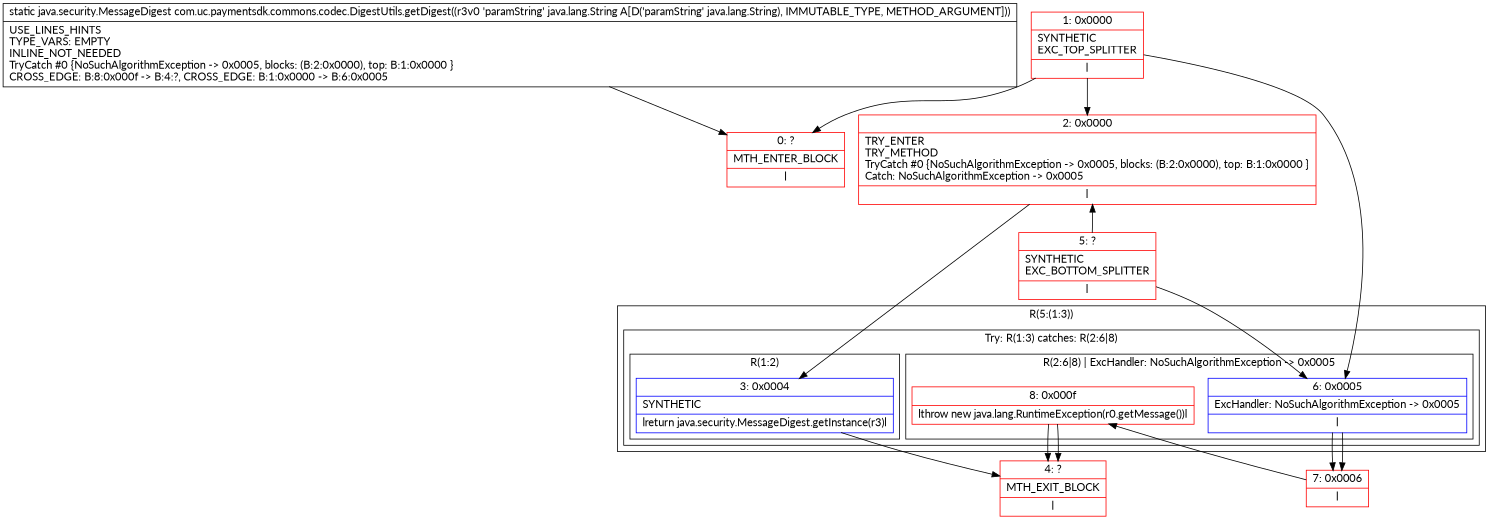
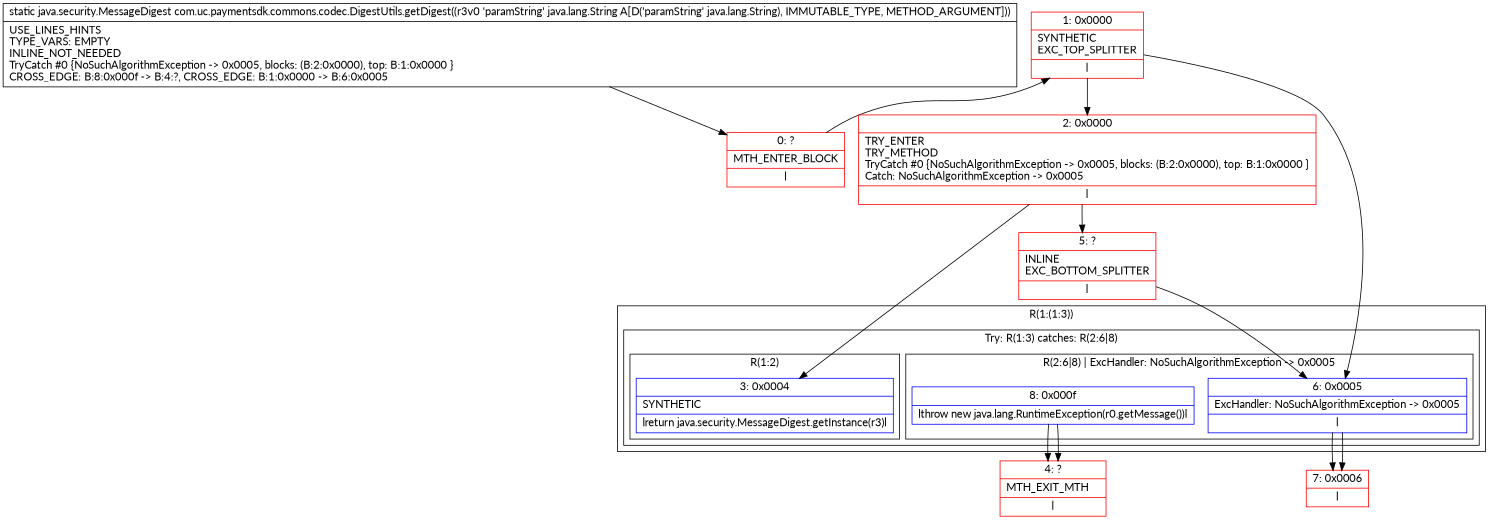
edge "1: 0x0000" -> "0: ?": reversed
edge "5: ?" -> "2: 0x0000": reversed
node "5: ?": text "SYNTHETIC" -> "INLINE"
cluster "R(5:(1:3))": label "R(5:(1:3))" -> "R(1:(1:3))"
node "8: 0x000f": color red -> blue
edge "3: 0x0004" -> "4: ?": removed
edge "7: 0x0006" -> "8: 0x000f": removed
node "4: ?": text "MTH_EXIT_BLOCK" -> "MTH_EXIT_MTH"
